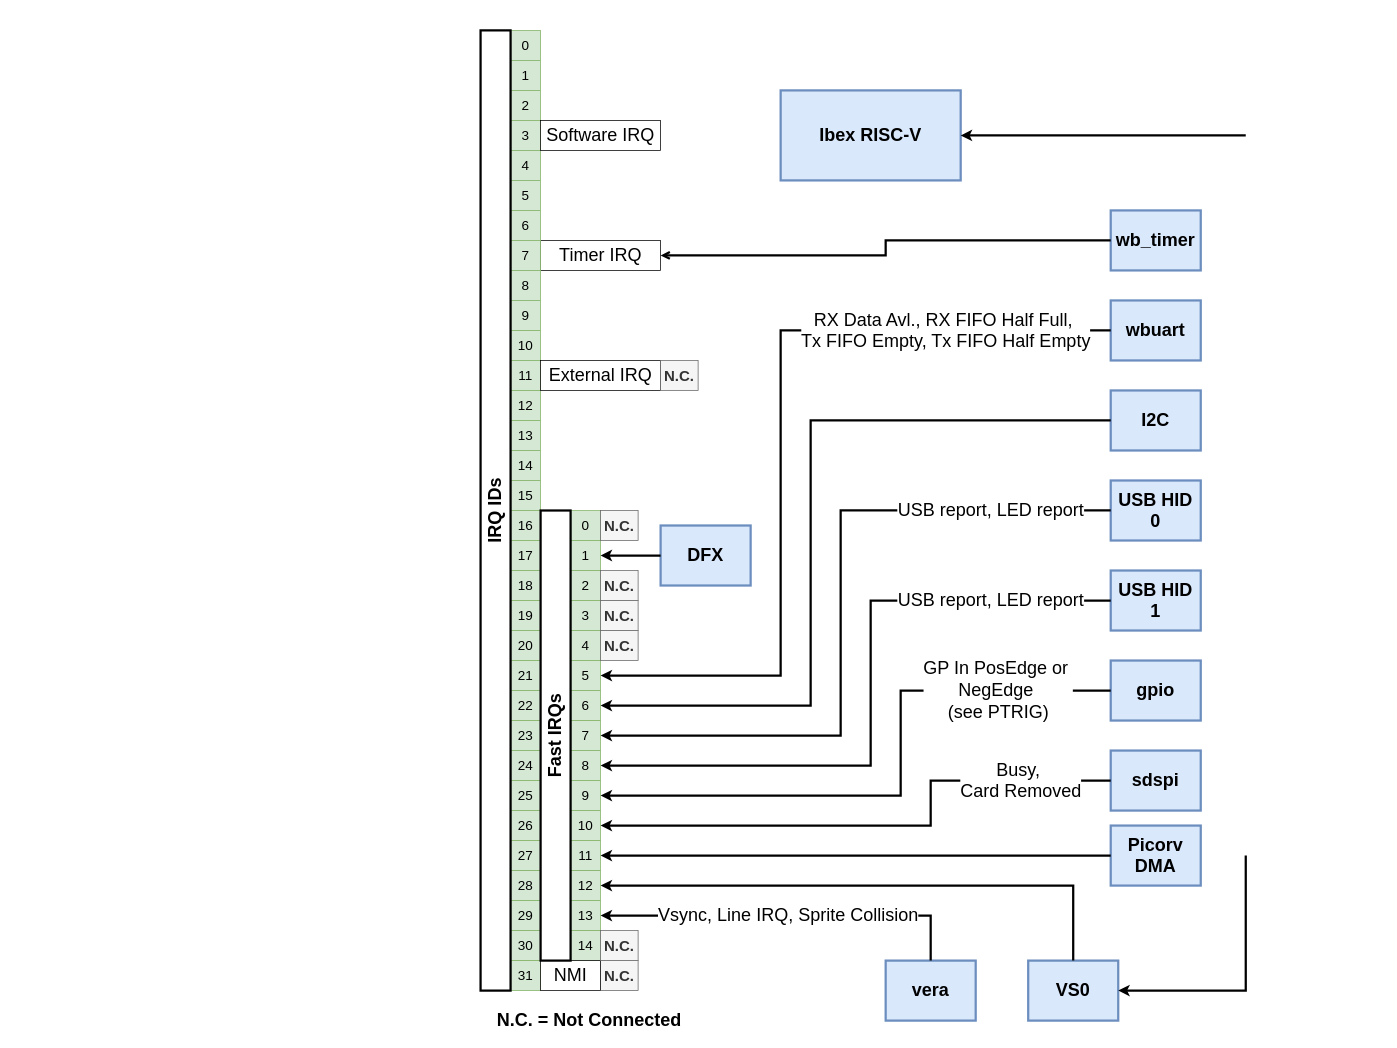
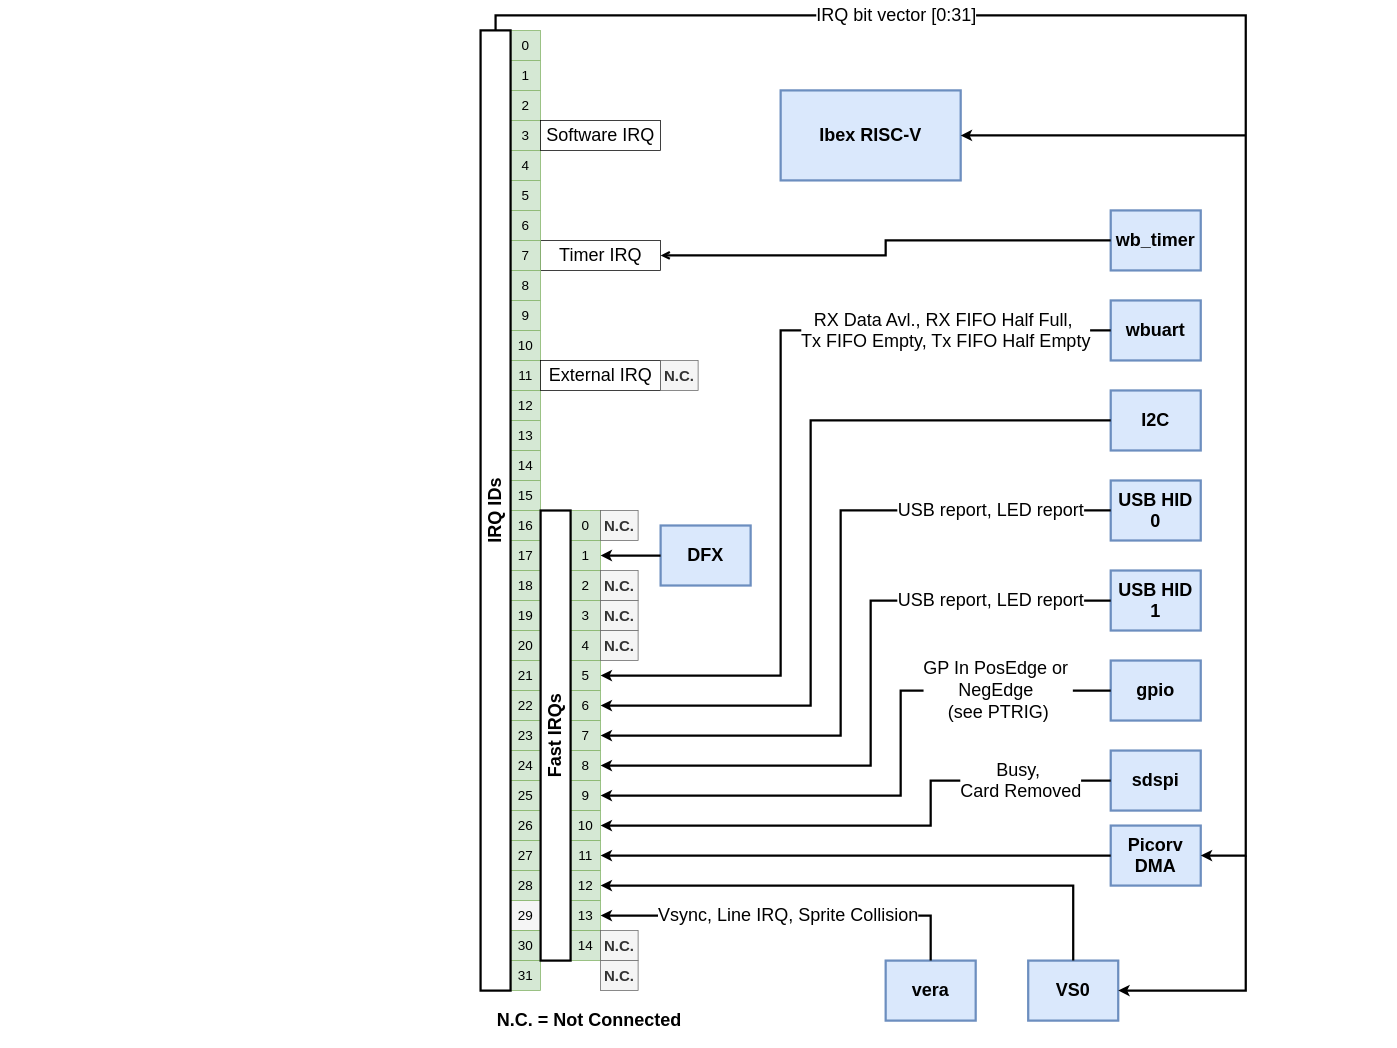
edge "IRQ IDs" -> "Picorv DMA": added, label "IRQ bit vector [0:31]"
node "29": fillcolor #d5e8d4 -> #f5f5f5
node "NMI": removed
